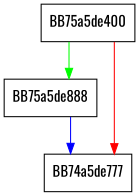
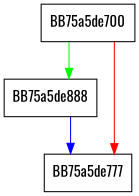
node "BB75a5de400": label "BB75a5de400" -> "BB75a5de700"
node "BB74a5de777": label "BB74a5de777" -> "BB75a5de777"
